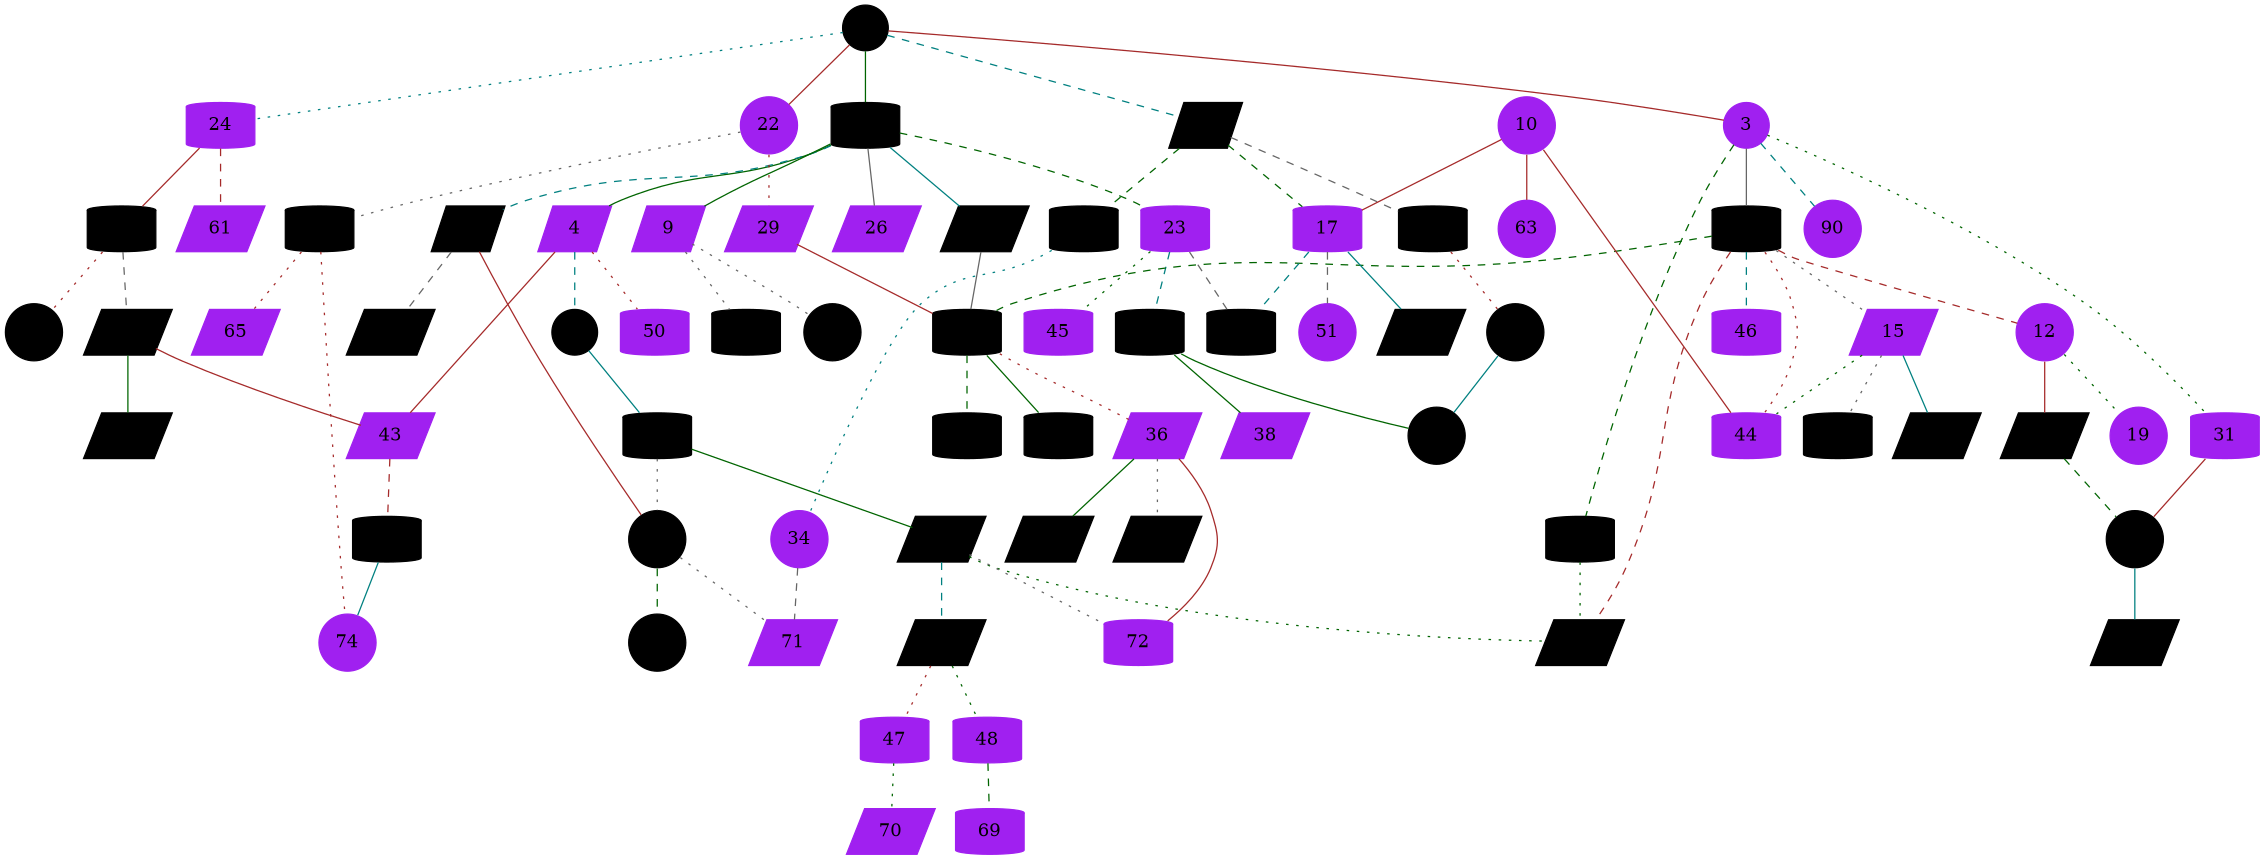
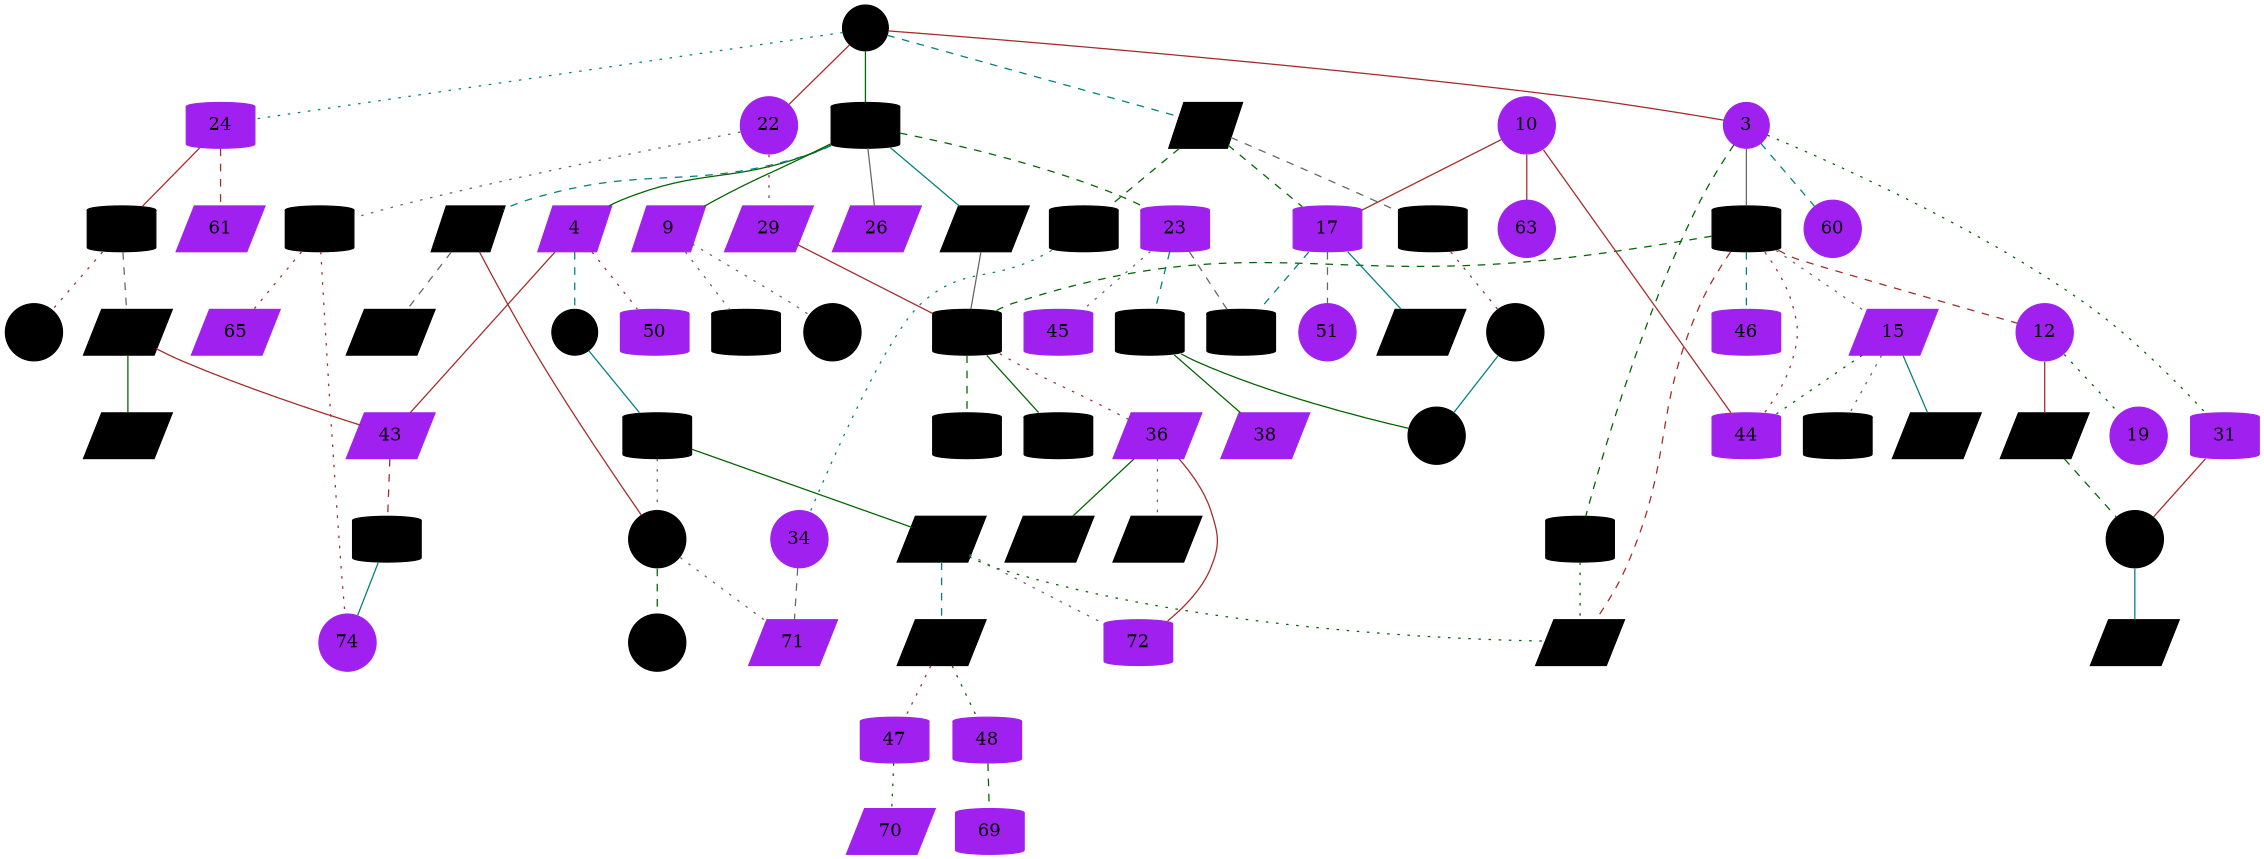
node "90": label "90" -> "60"
edge "23" -- "45": color darkgreen -> gray40
